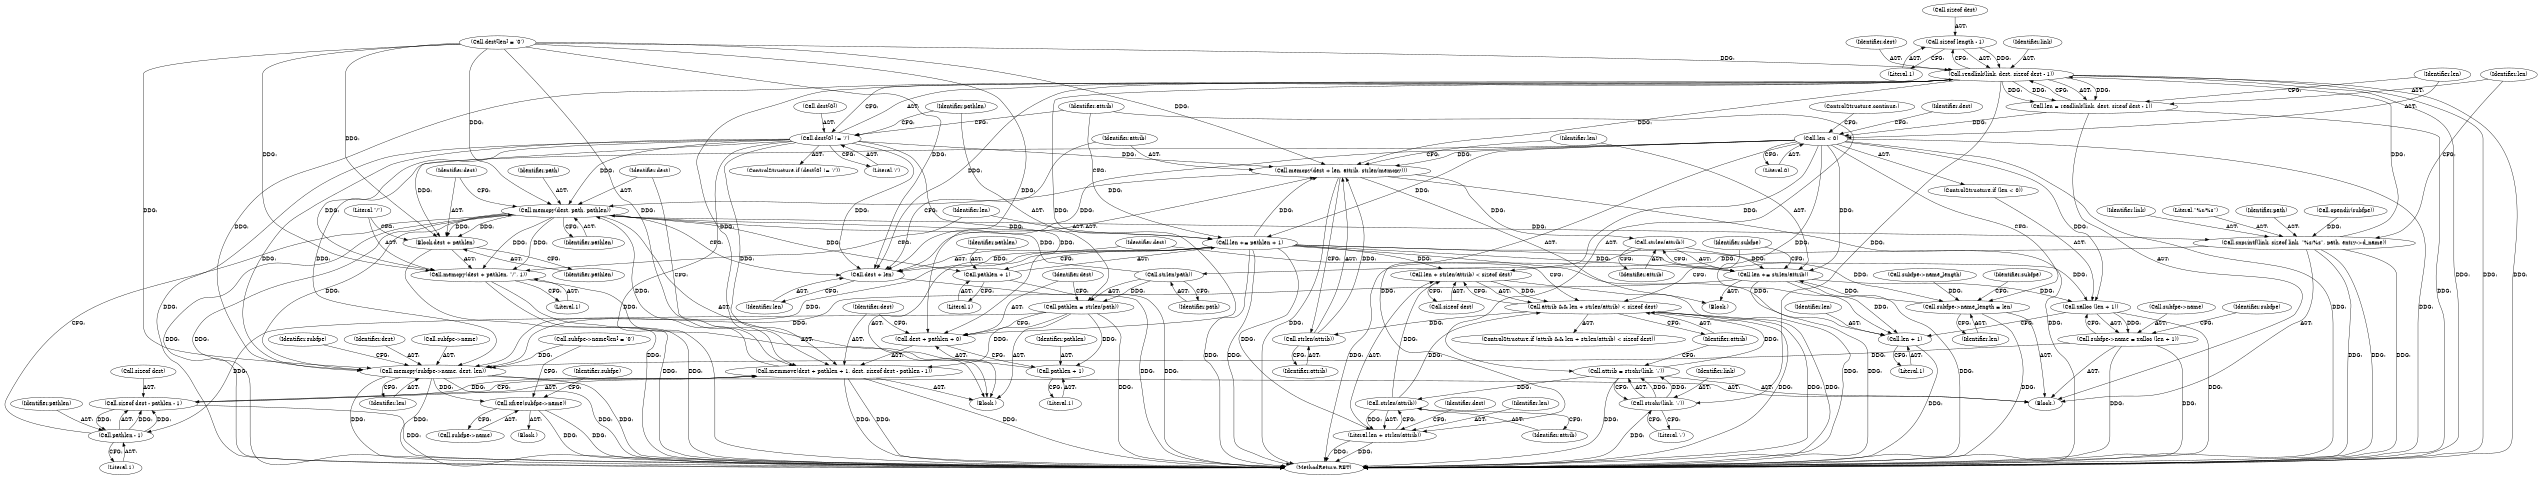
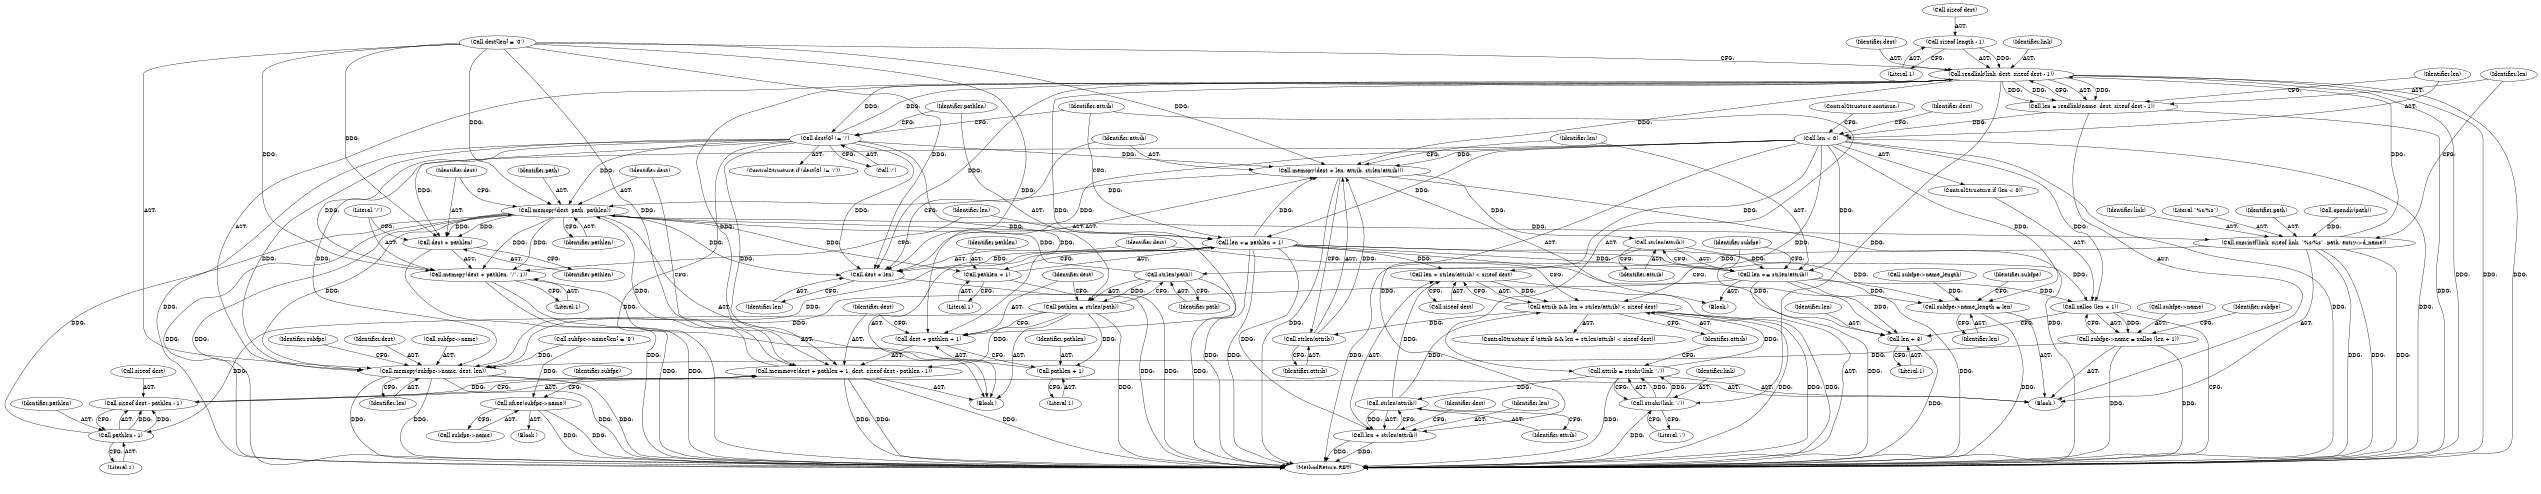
edge "(Call,dest[len] = '0')" -> "(Call,readlink(link, dest, sizeof dest - 1))": label "DDG: " -> "CFG: "
edge "(Call,readlink(link, dest, sizeof dest - 1))" -> "(Call,sizeof length - 1)": removed, label "CFG:"
node "(Call,dest[0])": removed
edge "(Call,readlink(link, dest, sizeof dest - 1))" -> "(Call,dest[0] != '/')": label "CFG: " -> "DDG: "
edge "(Call,dest[0] != '/')" -> "(Call,readlink(link, dest, sizeof dest - 1))": label "AST: " -> "DDG: "
node "(Call,len = readlink(link, dest, sizeof dest - 1))": label "(Call,len = readlink(link, dest, sizeof dest - 1))" -> "(Call,len = readlink(name, dest, sizeof dest - 1))"
node "(Literal,'/')": label "(Literal,'/')" -> "(Call,'/')"
node "(Call,memcpy(dest + len, attrib, strlen(memcpy)))": label "(Call,memcpy(dest + len, attrib, strlen(memcpy)))" -> "(Call,memcpy(dest + len, attrib, strlen(attrib)))"
node "(Literal,0)": removed
edge "(Call,dest[len] = '0')" -> "(Call,memcpy(subfpe->name, dest, len))": label "DDG: " -> "AST: "
node "(Call,opendir(subfpe))": label "(Call,opendir(subfpe))" -> "(Call,opendir(path))"
edge "(Call,readlink(link, dest, sizeof dest - 1))" -> "(Call,memcpy(subfpe->name, dest, len))": label "DDG: " -> "AST: "
edge "(Call,len < 0)" -> "(Call,subfpe->name_length = len)": label "CFG: " -> "DDG: "
node "(Block,dest + pathlen)": label "(Block,dest + pathlen)" -> "(Call,dest + pathlen)"
edge "(Call,memcpy(dest, path, pathlen))" -> "(Call,dest + len)": label "CFG: " -> "DDG: "
edge "(Call,pathlen = strlen(path))" -> "(Call,strlen(path))": added, label "CFG:"
edge "(Call,subfpe->name_length = len)" -> "(Call,len += strlen(attrib))": reversed
edge "(Call,pathlen - 1)" -> "(Call,memcpy(dest, path, pathlen))": label "CFG: " -> "DDG: "
node "(Call,dest + pathlen + 0)": label "(Call,dest + pathlen + 0)" -> "(Call,dest + pathlen + 1)"
node "(Call,len + 1)": label "(Call,len + 1)" -> "(Call,len + 3)"
edge "(Call,subfpe->name[len] = '0')" -> "(Call,xfree(subfpe->name))": label "CFG: " -> "DDG: "
edge "(Call,len + strlen(attrib) < sizeof dest)" -> "(MethodReturn,RET)": label "DDG: " -> "AST: "
edge "(Call,xalloc (len + 1))" -> "(MethodReturn,RET)": label "DDG: " -> "CFG: "
edge "(Call,memcpy(subfpe->name, dest, len))" -> "(Call,xfree(subfpe->name))": removed, label "DDG:"
edge "(Call,sizeof dest - pathlen - 1)" -> "(Call,pathlen - 1)": label "DDG: " -> "CFG: "
node "(Literal,len + strlen(attrib))": label "(Literal,len + strlen(attrib))" -> "(Call,len + strlen(attrib))"
edge "(Call,sizeof dest - pathlen - 1)" -> "(MethodReturn,RET)": now "(Call,strlen(path))" -> "(MethodReturn,RET)"
